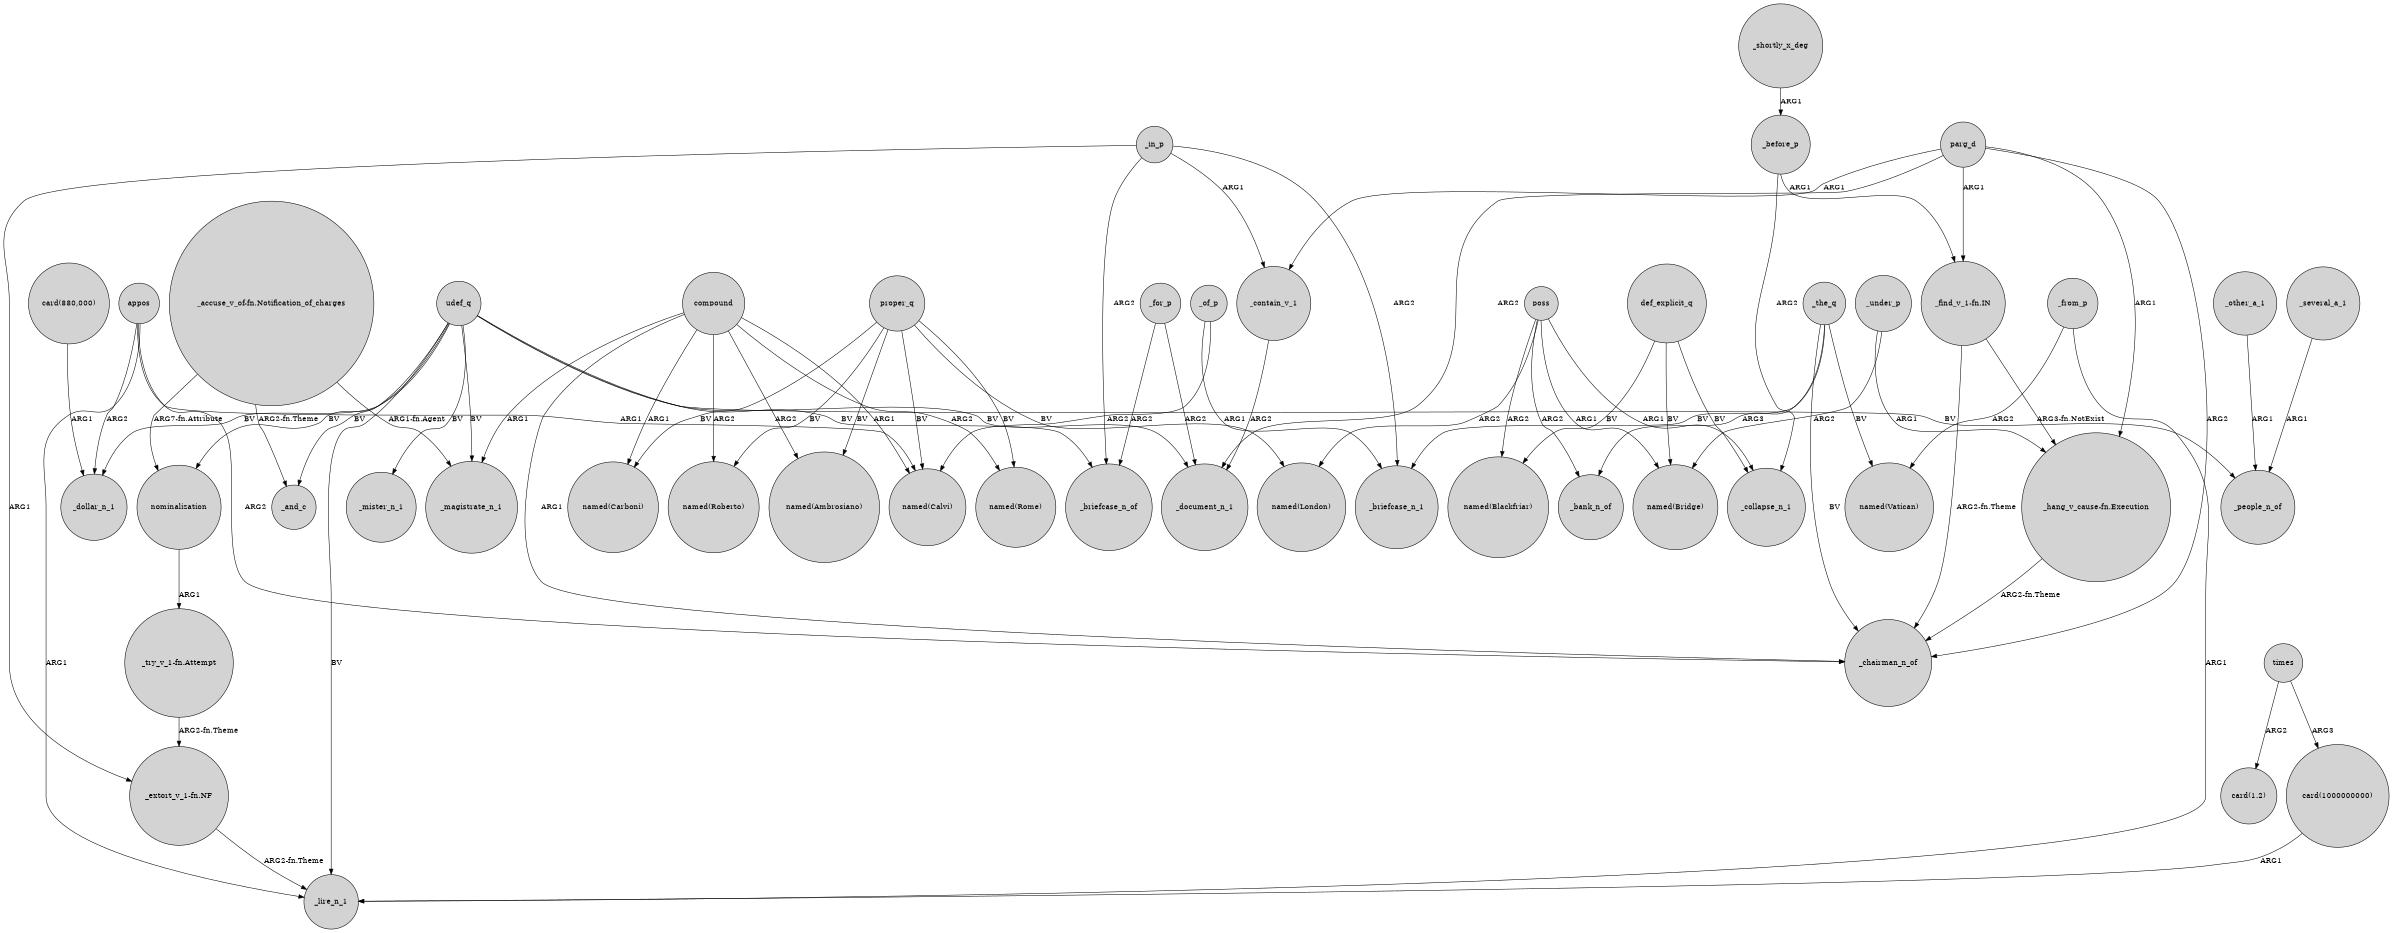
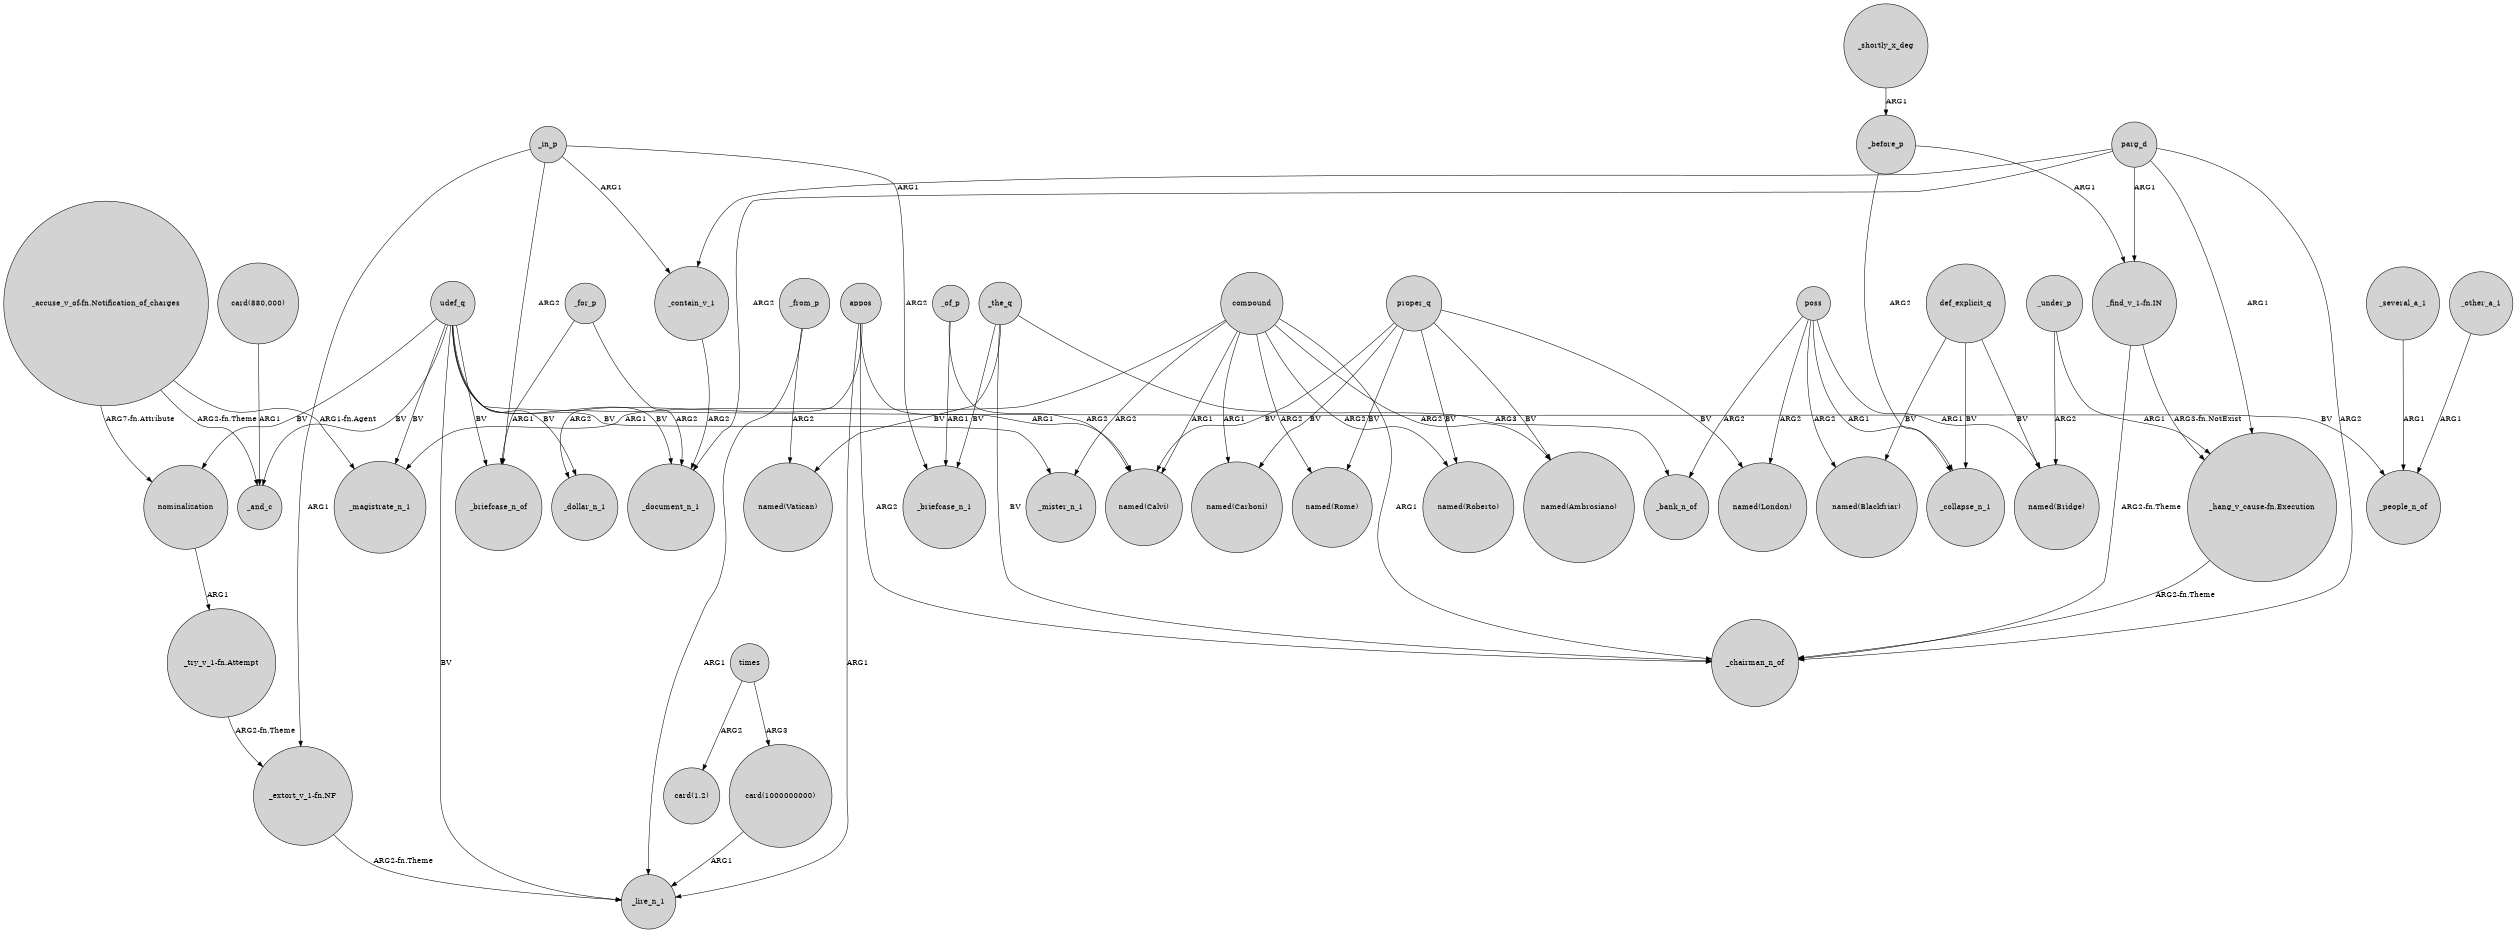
edge "compound" -> "_mister_n_1": added, label "ARG2"
edge "card(880,000)" -> "_dollar_n_1": now "card(880,000)" -> "_and_c"
edge "_for_p" -> "_briefcase_n_of": label "ARG2" -> "ARG1"
